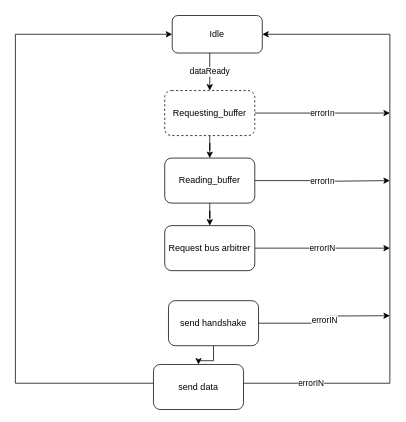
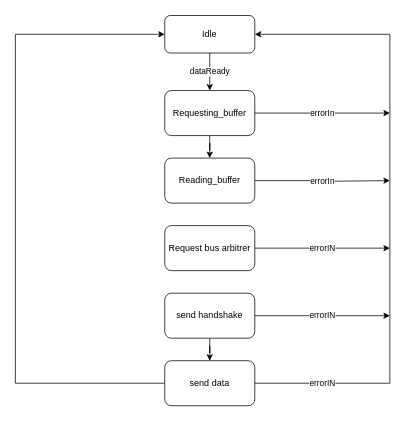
node "Idle": moved (217, 34) -> (210, 34)
node "Requesting_buffer": style dashed -> solid
edge "Reading_buffer" -> "Request bus arbitrer": removed
node "send handshake": moved (213, 323) -> (210, 315)
node "send data": moved (198, 387) -> (210, 383)
